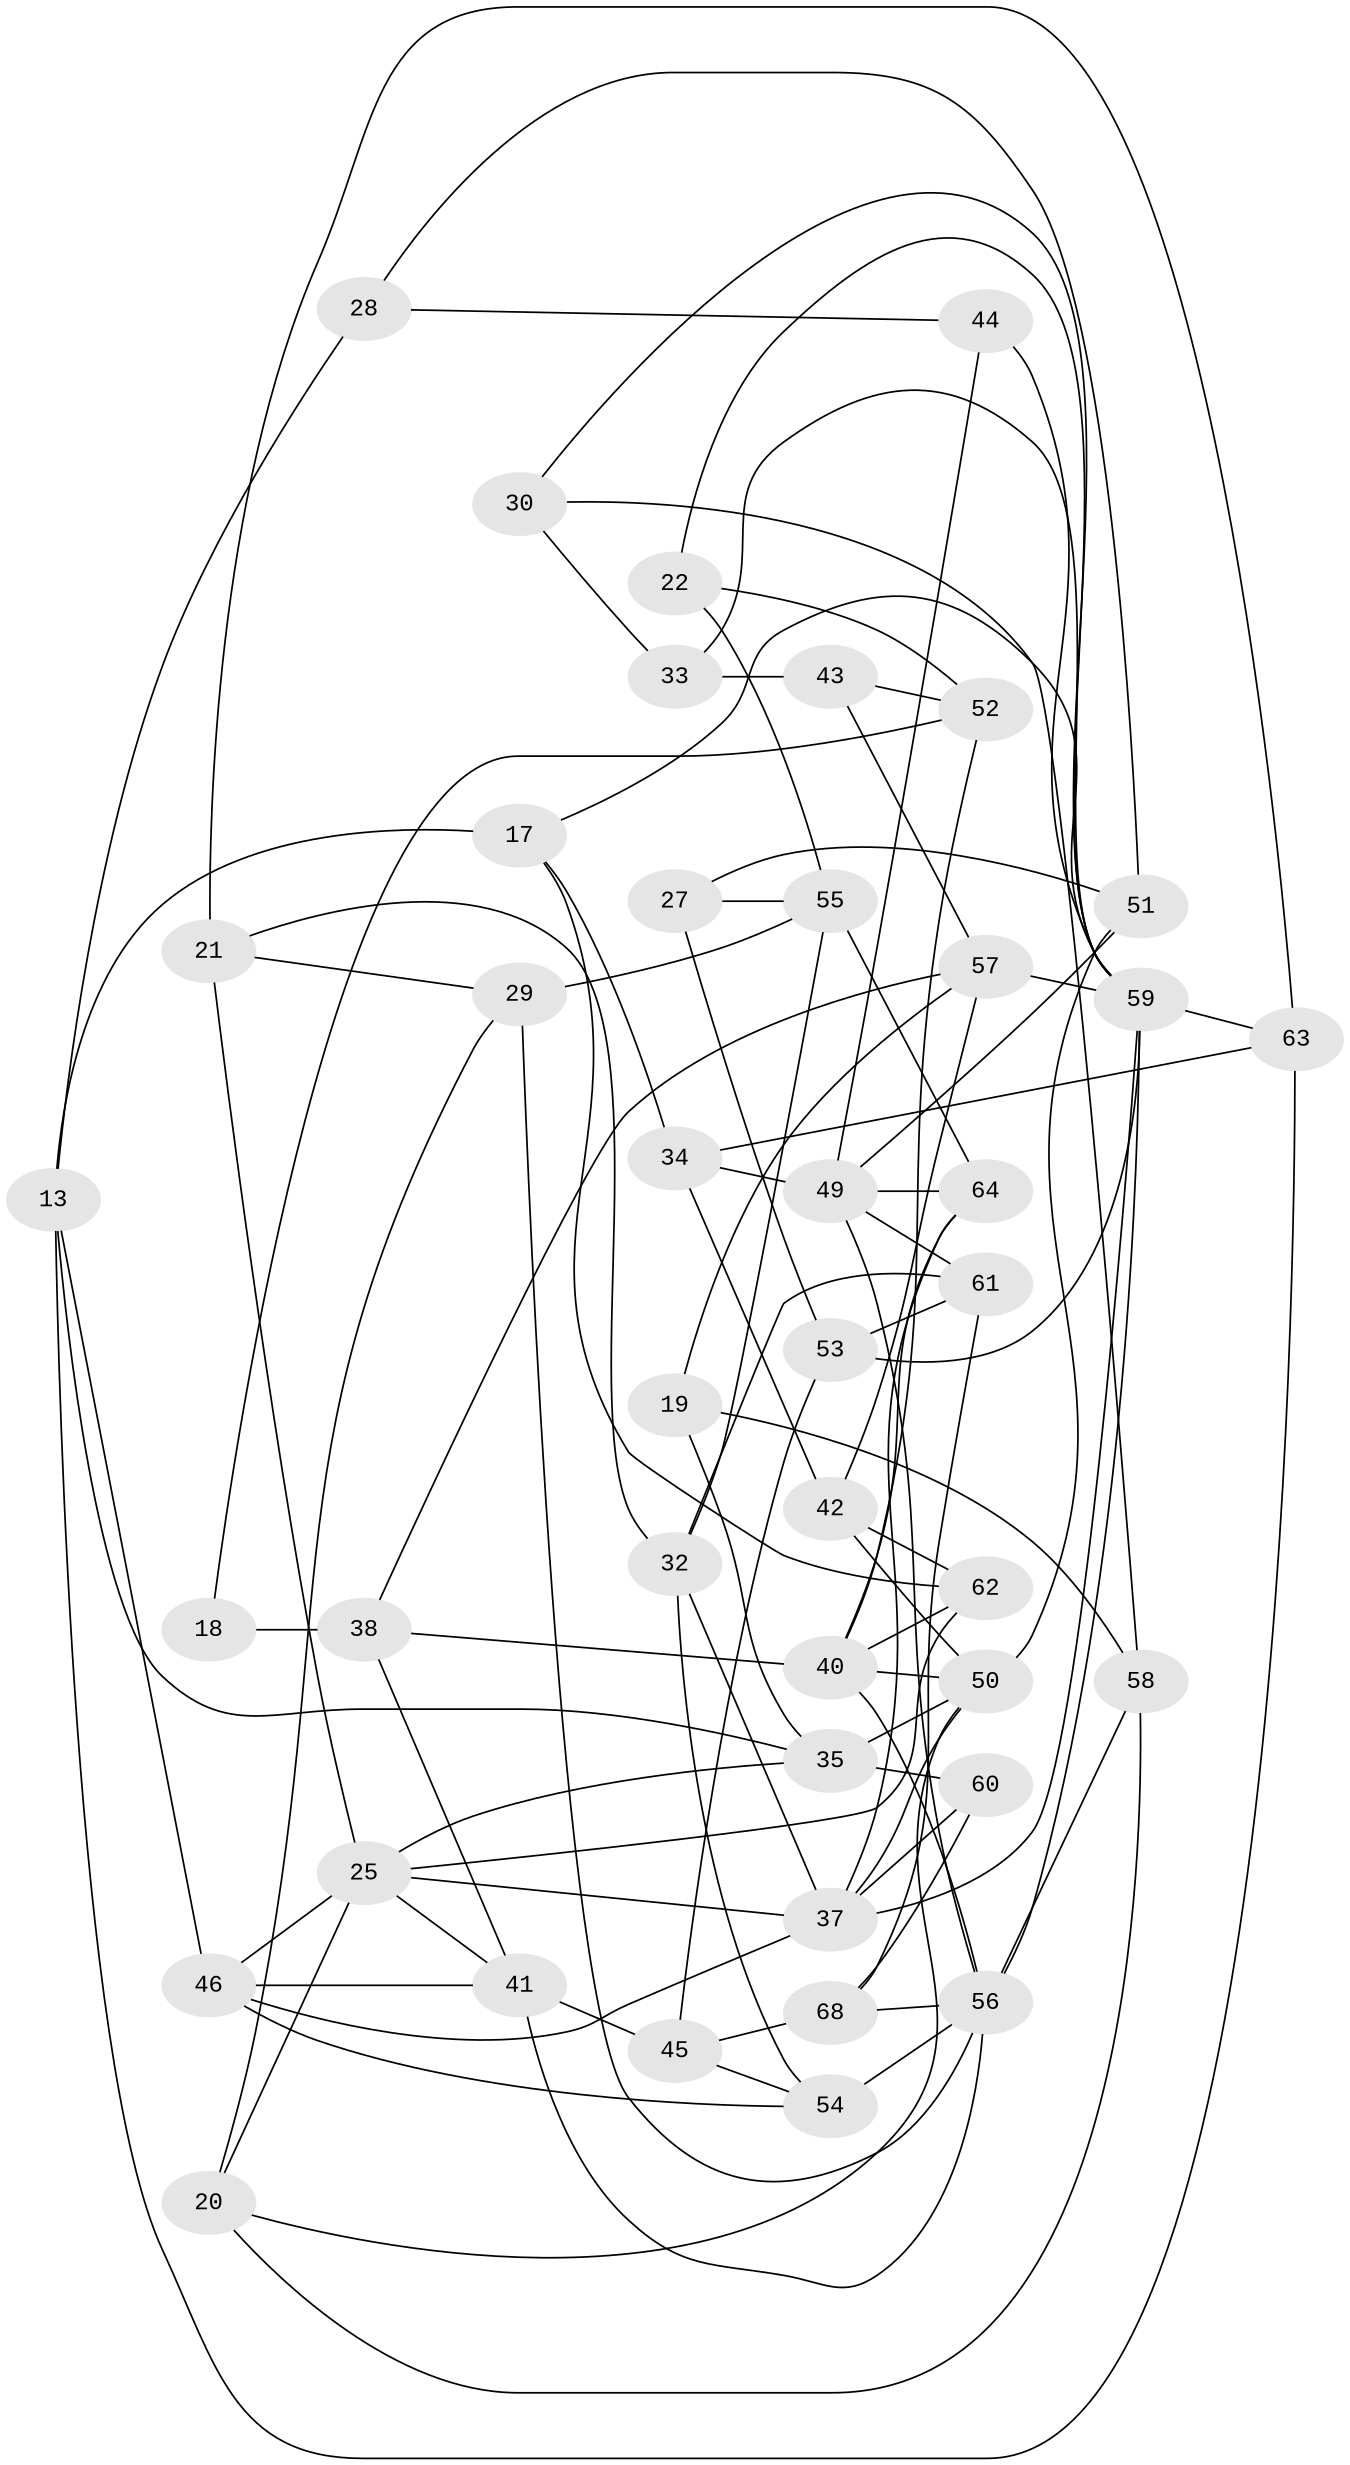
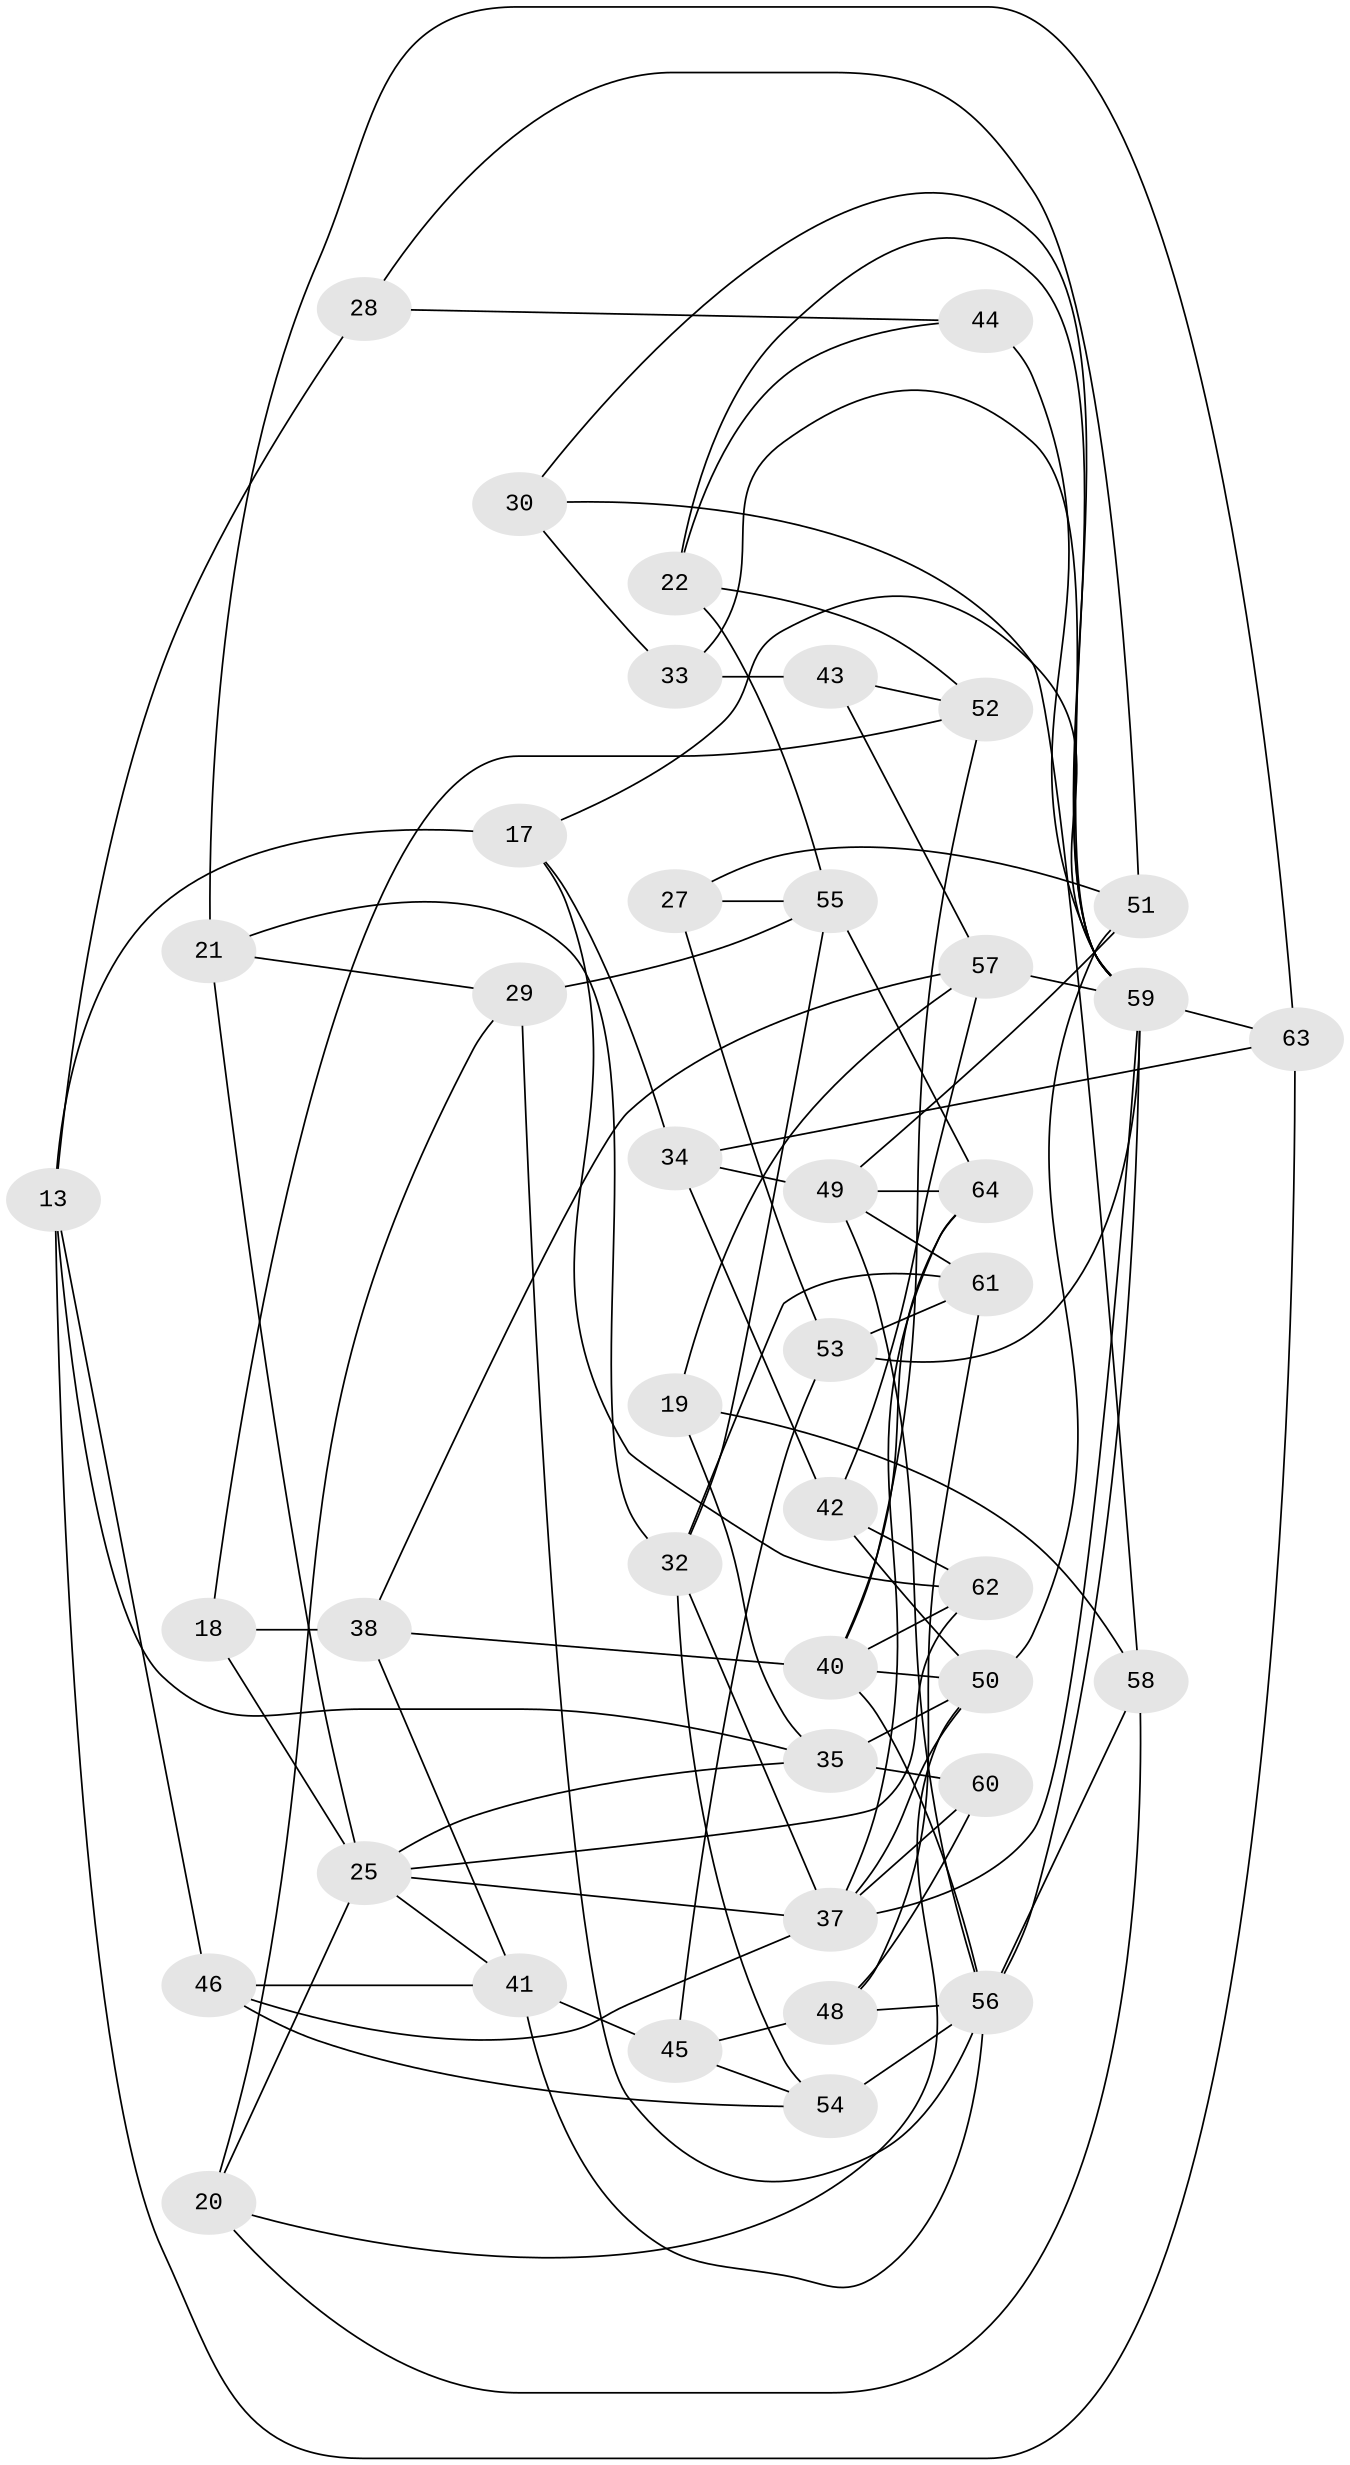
edge "44" -- "49": now "44" -- "22"
edge "25" -- "46": now "25" -- "18"
node "68": label "68" -> "48"
